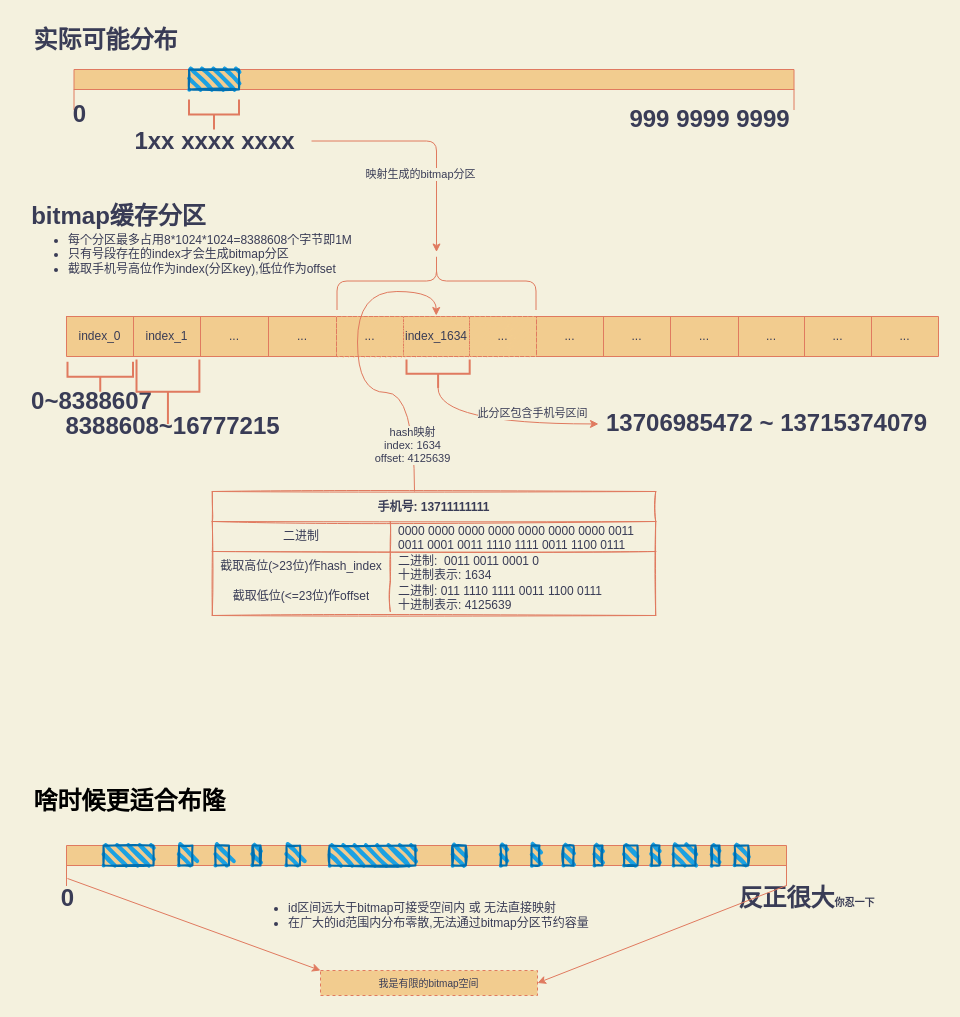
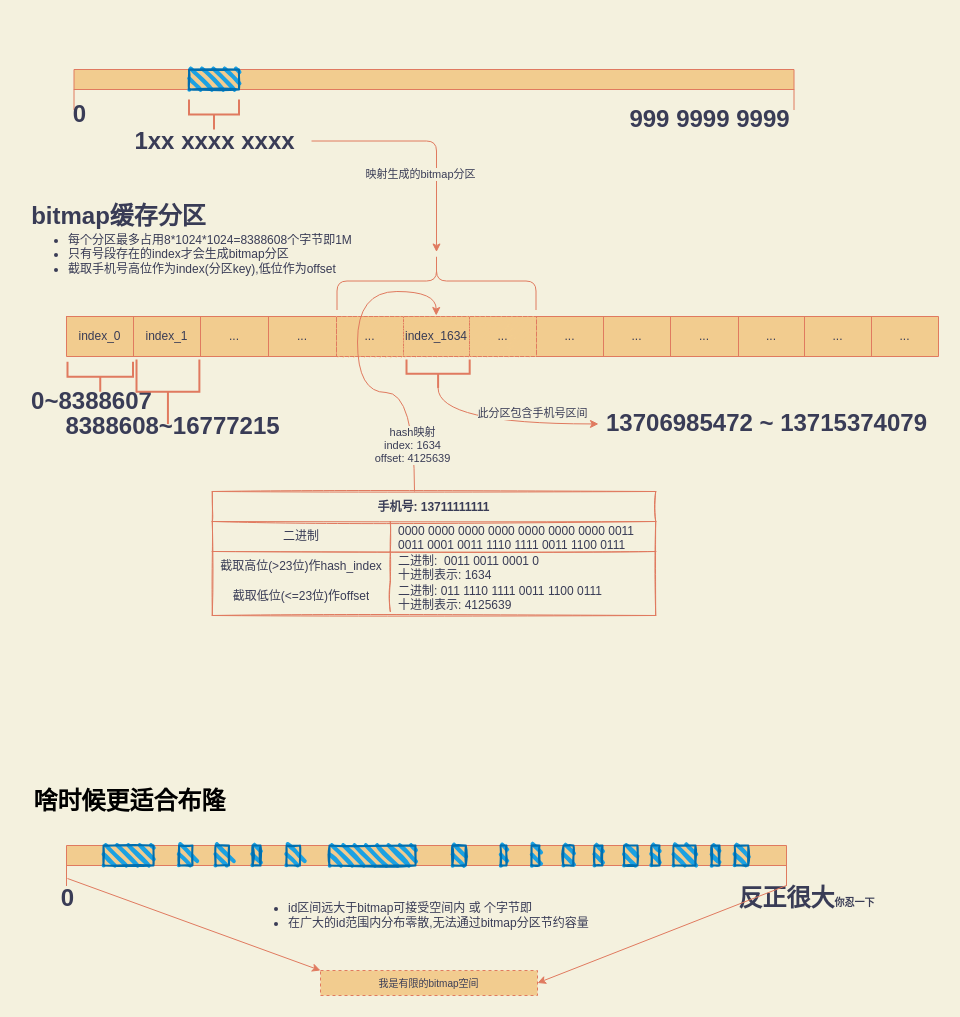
node "实际可能分布": removed
node "id区间远大于bitmap可接受空间内 或 无法直接映射 在广大的id范围内分布零散,无法通过bitmap分区节约容量": label "id区间远大于bitmap可接受空间内 或 无法直接映射 在广大的id范围内分布零散,无法通过bitmap分区节约容量" -> "id区间远大于bitmap可接受空间内 或 个字节即 在广大的id范围内分布零散,无法通过bitmap分区节约容量"
